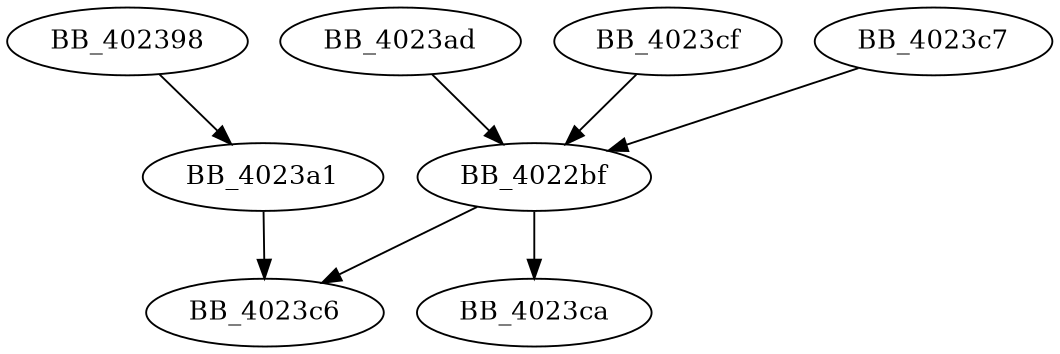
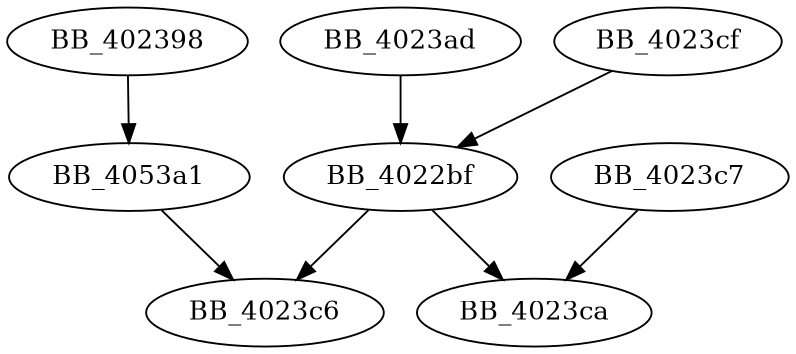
edge "BB_4023c7" -> "BB_4022bf": now "BB_4023c7" -> "BB_4023ca"
node "BB_4023a1": label "BB_4023a1" -> "BB_4053a1"
